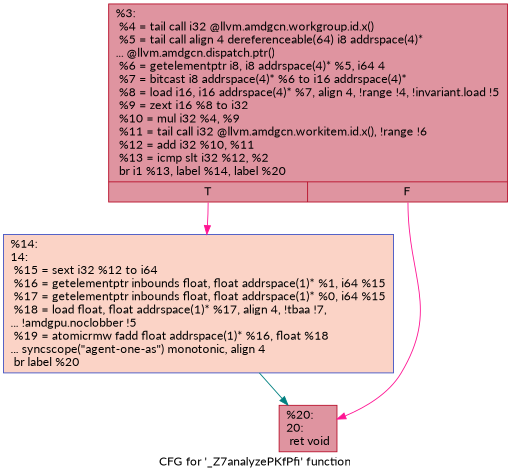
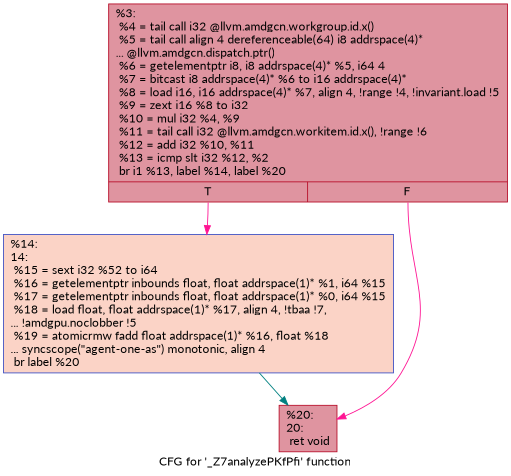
node "%14:": text "%15 = sext i32 %12 to i64" -> "%15 = sext i32 %52 to i64"
